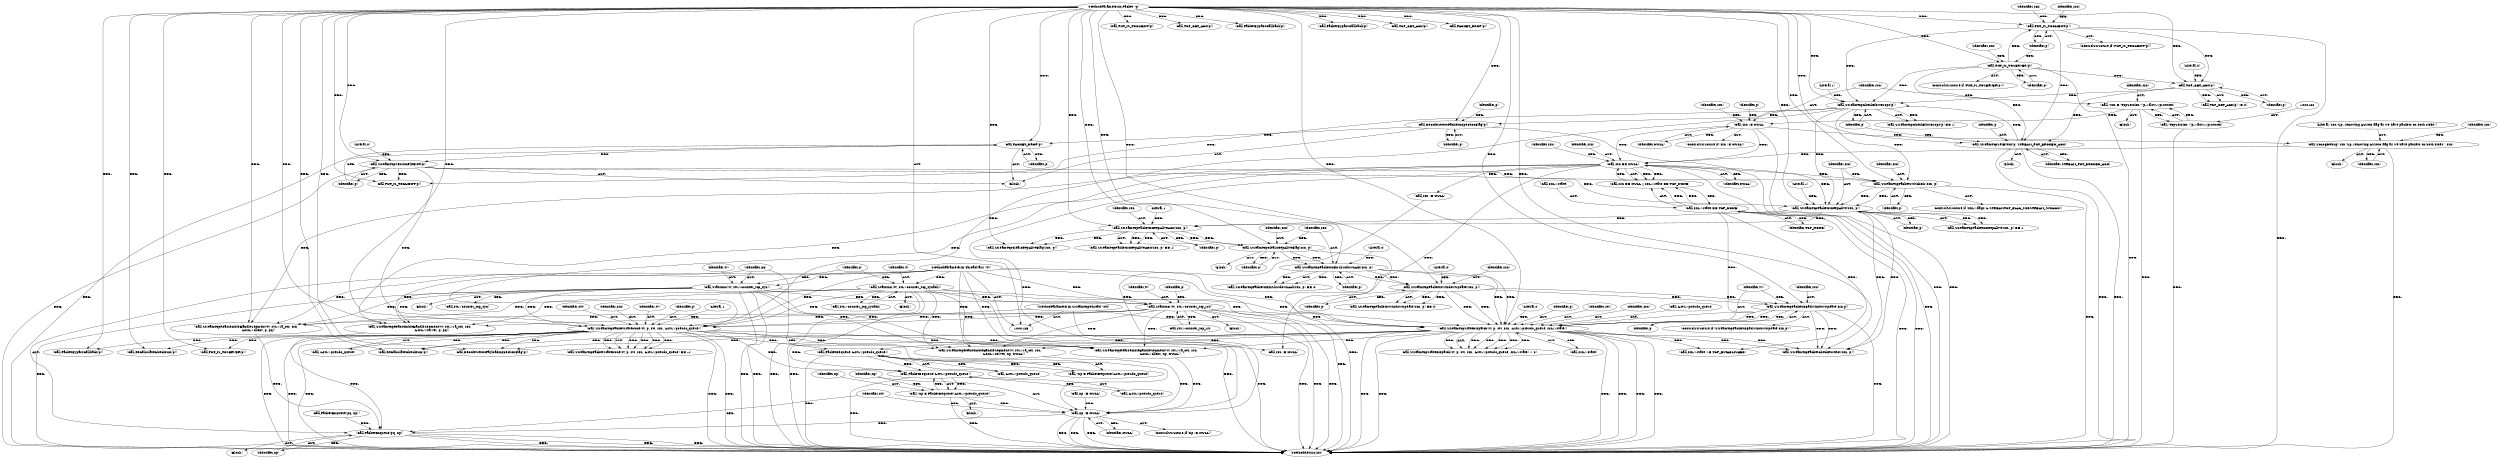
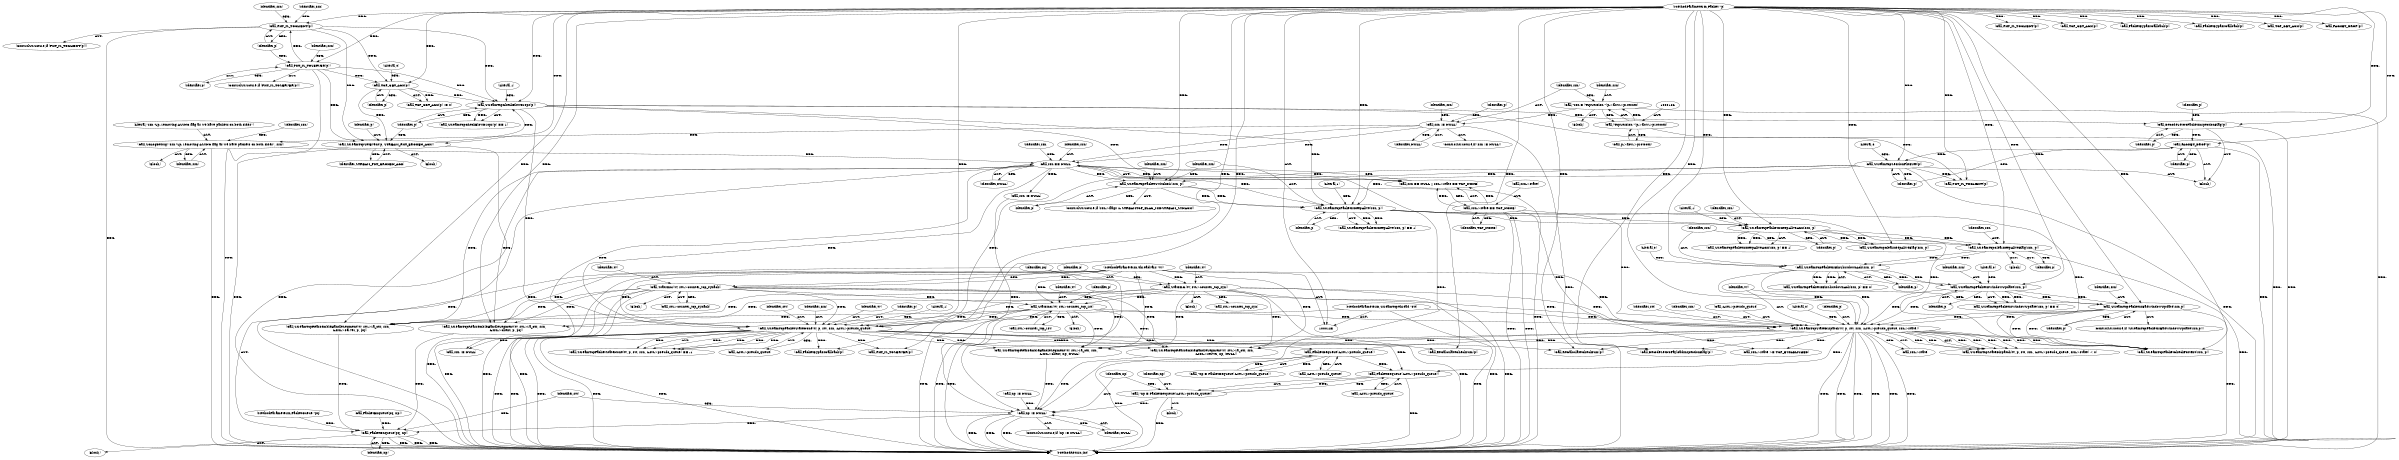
node "(Call,p->flow->protoctx)": added
node "(MethodParameterIn,PacketQueue *pq)": added
